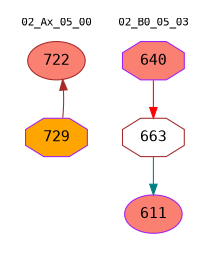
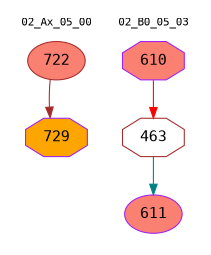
node "640": label "640" -> "610"
edge "729" -> "722": reversed
node "663": label "663" -> "463"
